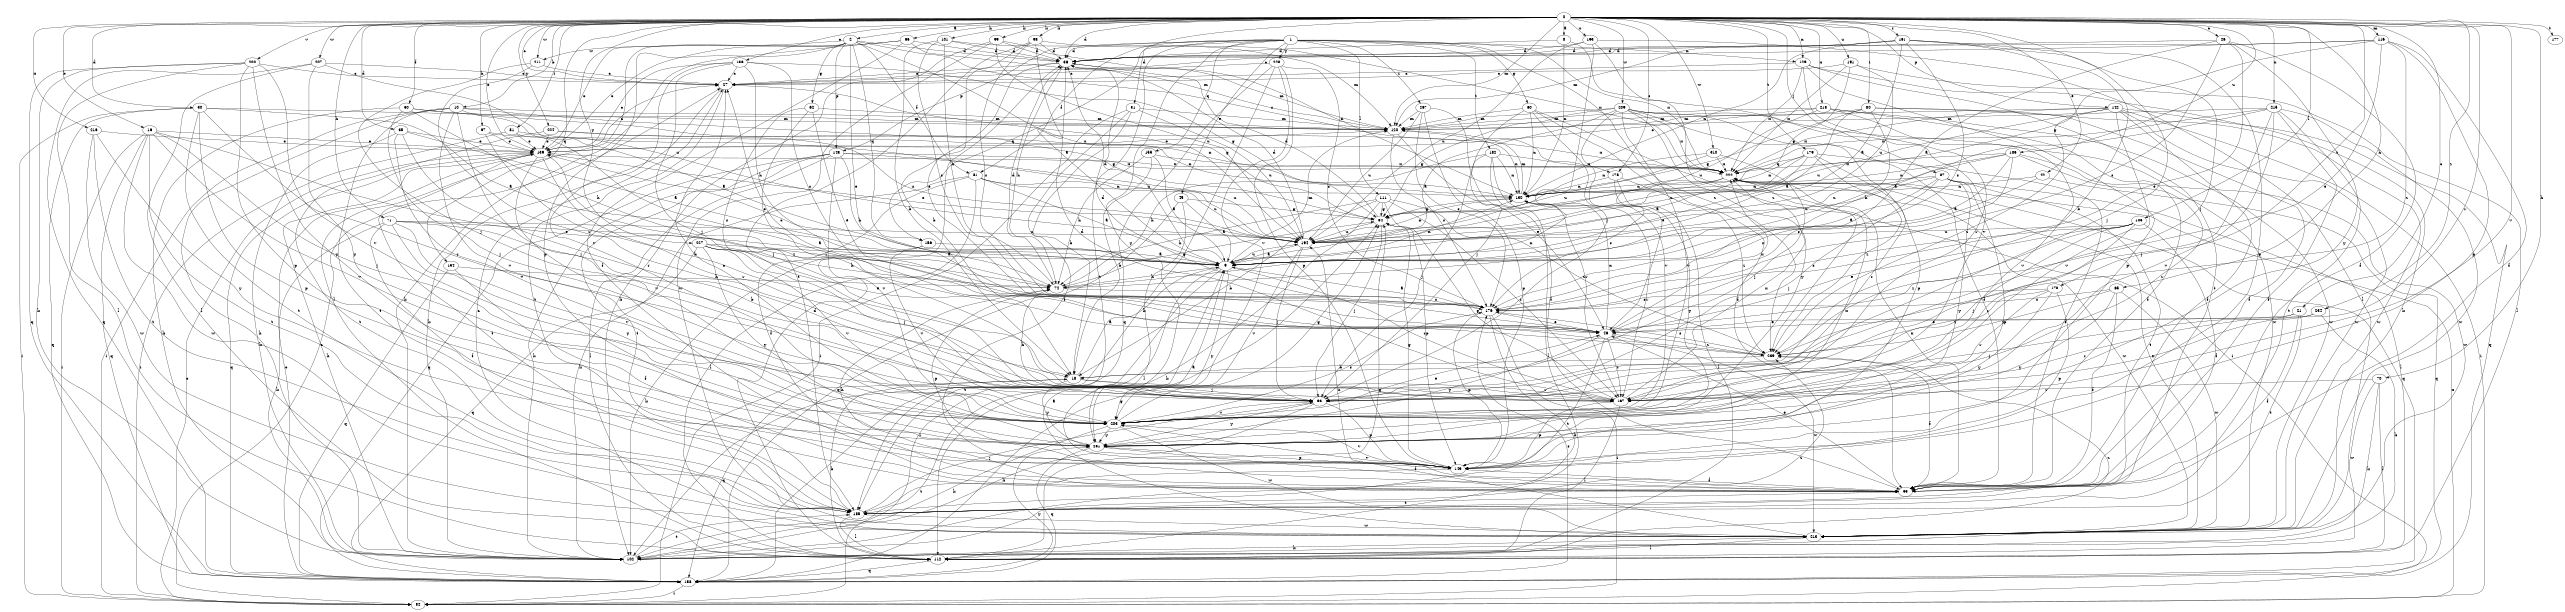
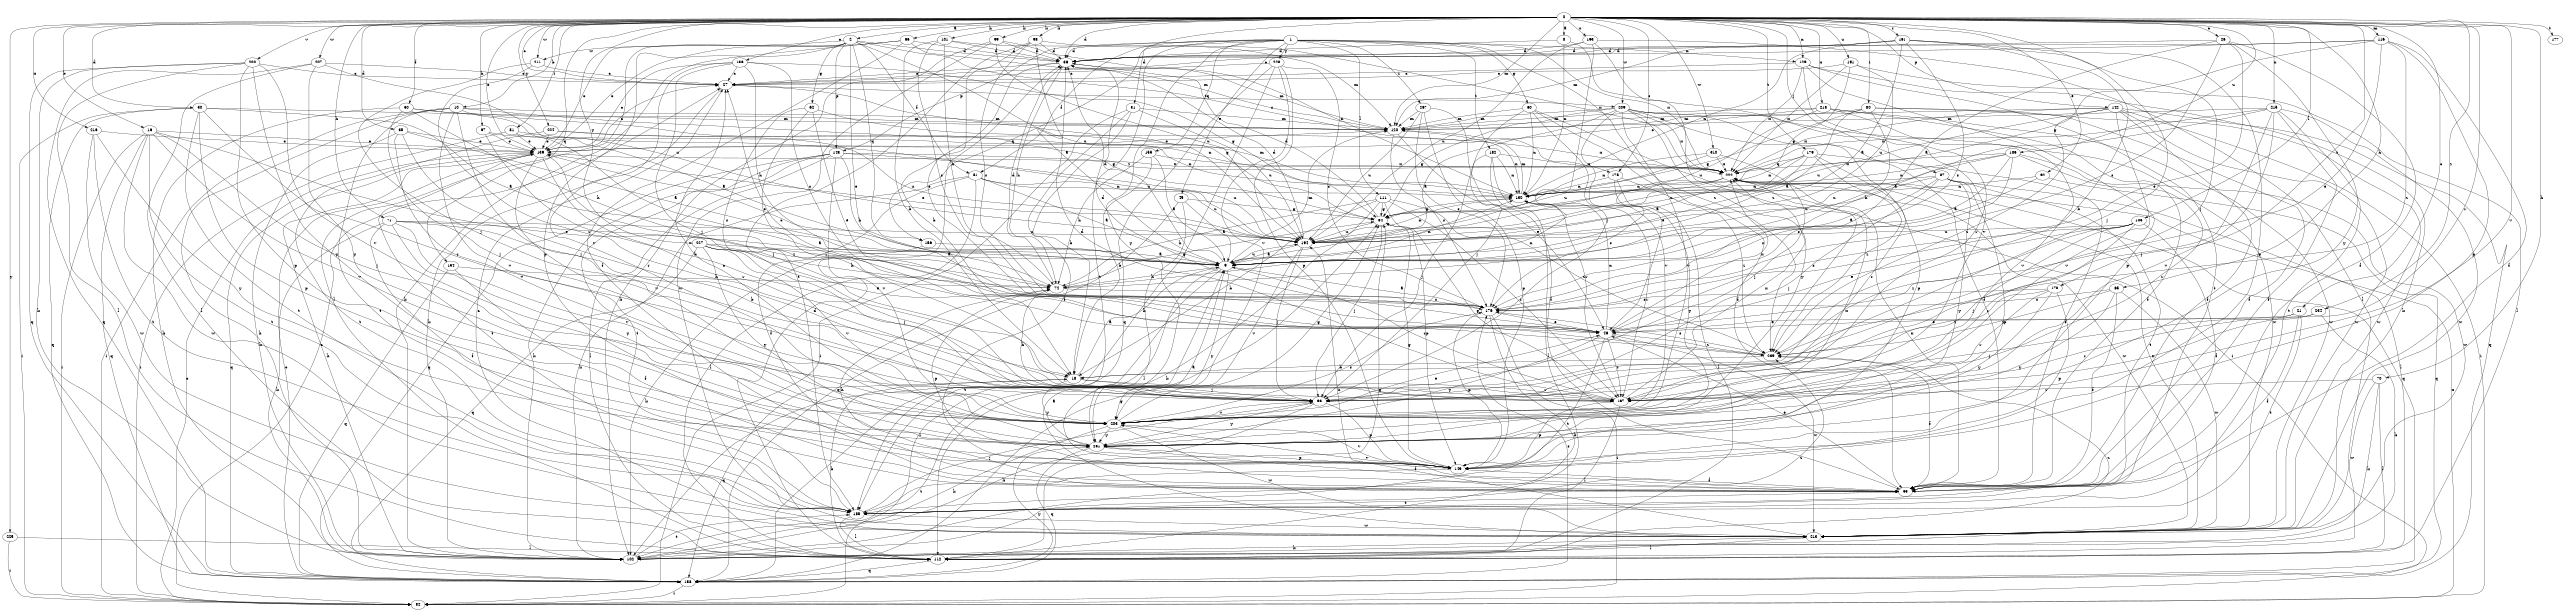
edge "62" -> "120": now "62" -> "130"
edge "139" -> "222": label "x" -> "z"
node "42": label "42" -> "92"
edge "182" -> "74": removed, label "h"
edge "27" -> "185": now "27" -> "209"
edge "156" -> "203": removed, label "v"
node "225": added
